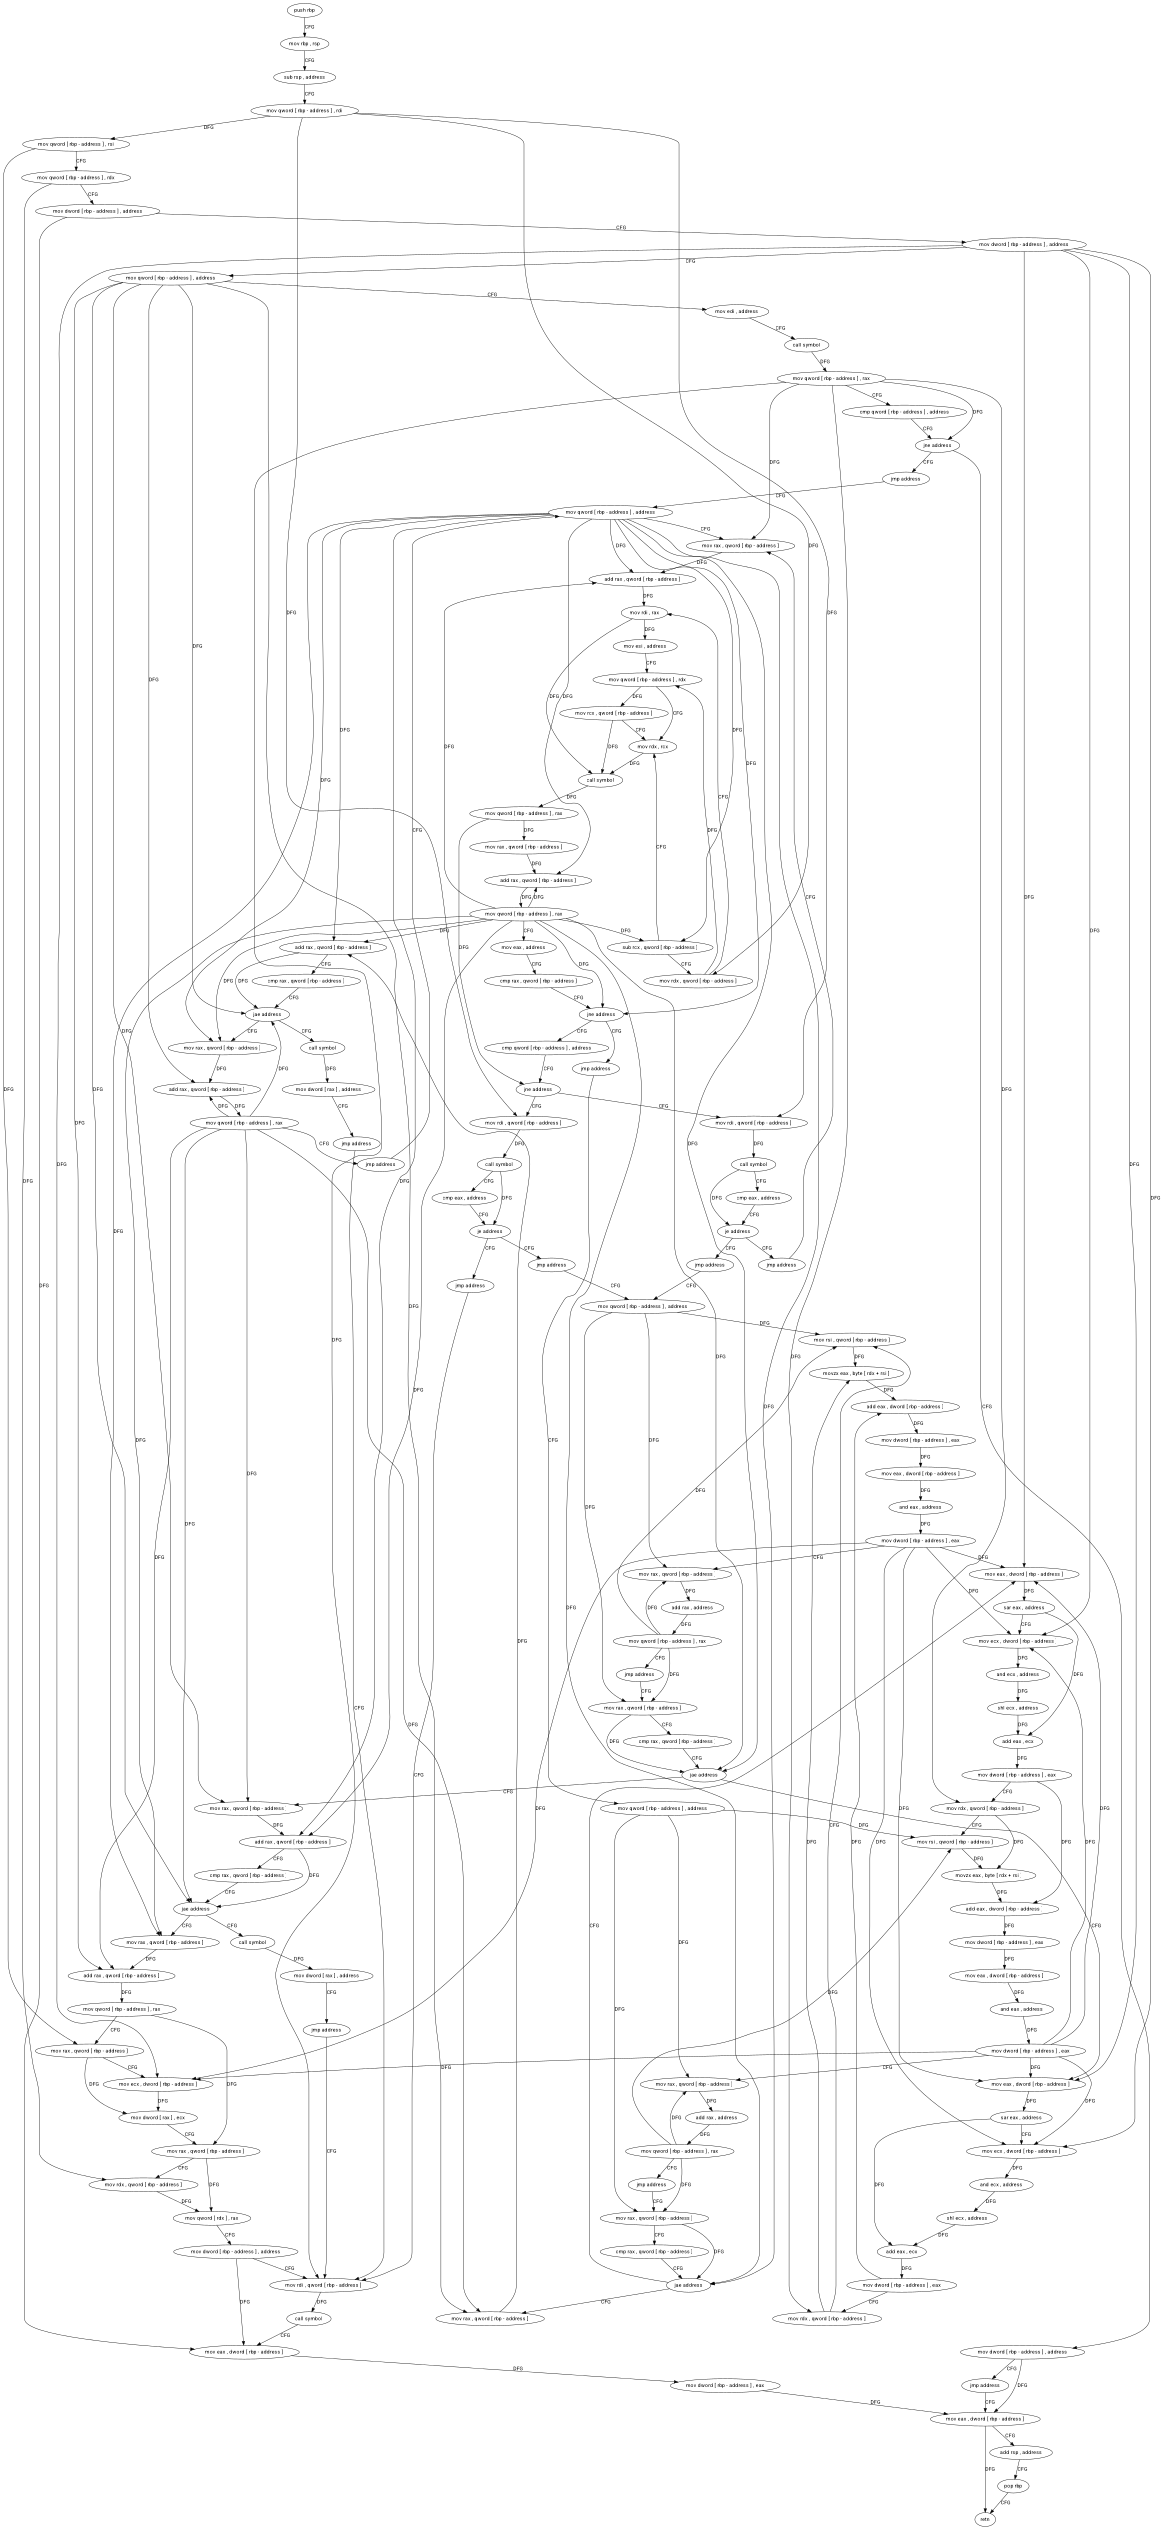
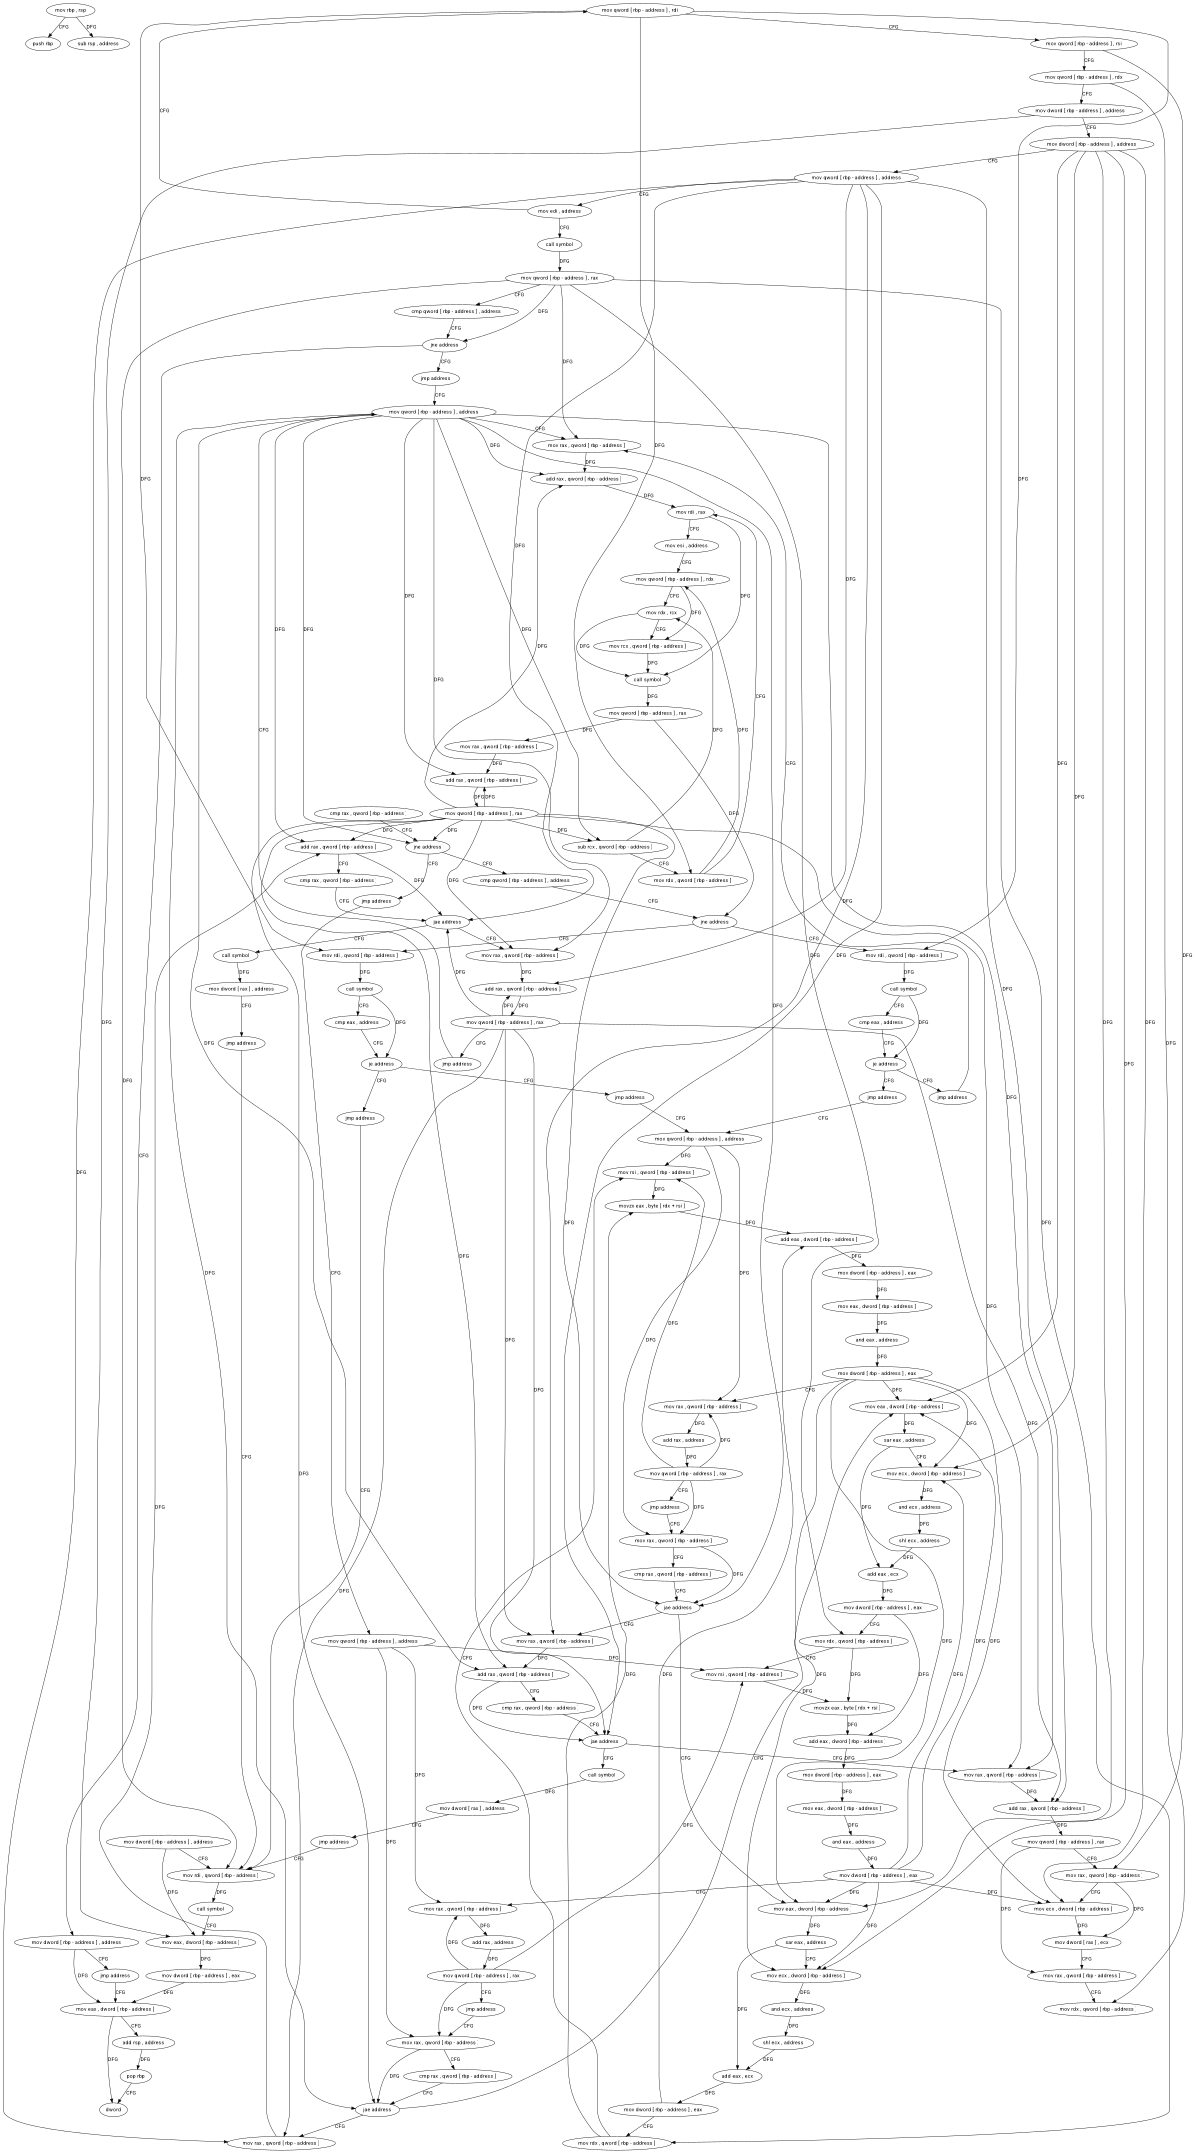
edge "push rbp" -> "mov rbp , rsp": reversed
edge "mov rbp , rsp" -> "sub rsp , address": label "CFG" -> "DFG"
edge "sub rsp , address" -> "mov qword [ rbp - address ] , rdi": now "mov edi , address" -> "mov qword [ rbp - address ] , rdi"
edge "mov qword [ rbp - address ] , rdi" -> "mov qword [ rbp - address ] , rsi": label "DFG" -> "CFG"
edge "mov rdi , rax" -> "mov esi , address": label "DFG" -> "CFG"
edge "mov rcx , qword [ rbp - address ]" -> "mov rdx , rcx": reversed
edge "sub rcx , qword [ rbp - address ]" -> "mov rdx , rcx": label "CFG" -> "DFG"
node "mov eax , address": removed
node "mov qword [ rdx ] , rax": removed
edge "add rsp , address" -> "pop rbp": label "CFG" -> "DFG"
node "retn": label "retn" -> "dword"
